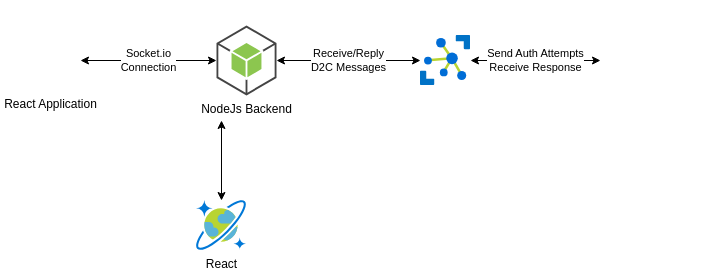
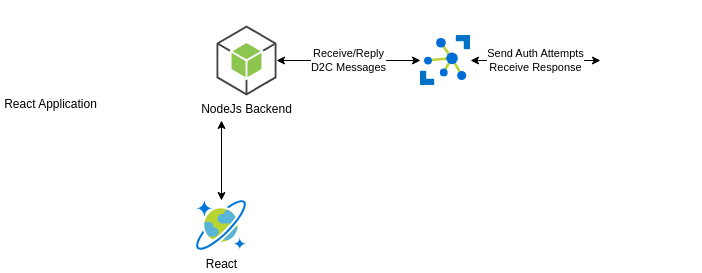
edge "React Application" -- "NodeJs Backend": removed, label "Socket.io Connection"
